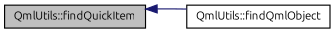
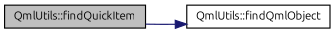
edge "QmlUtils::findQmlObject" -> "QmlUtils::findQuickItem": reversed
